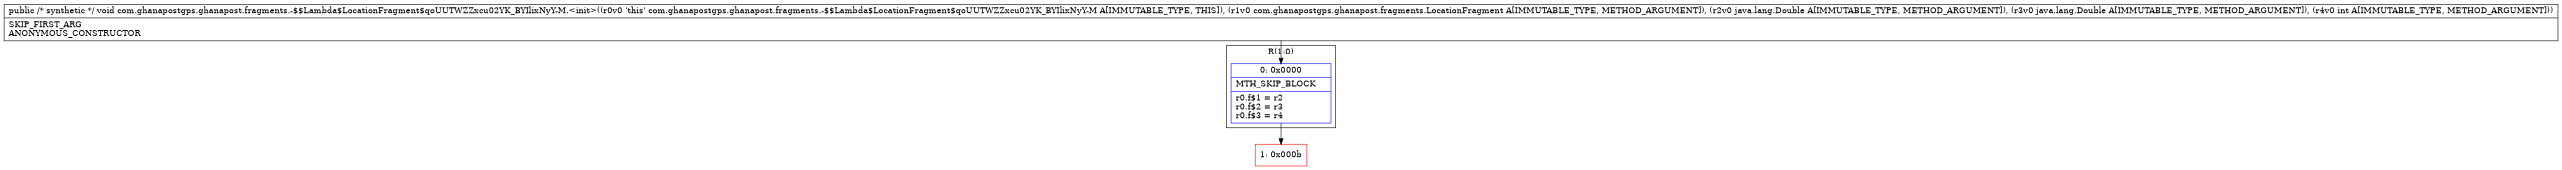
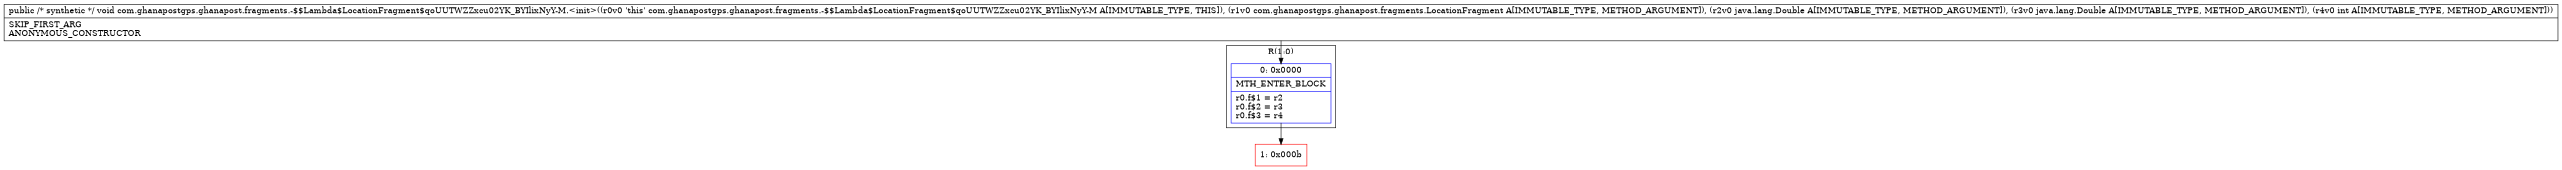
node "0: 0x0000": text "MTH_SKIP_BLOCK" -> "MTH_ENTER_BLOCK"
